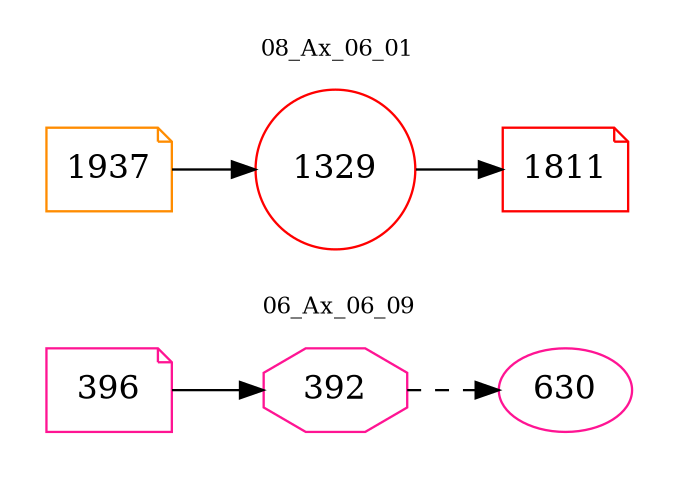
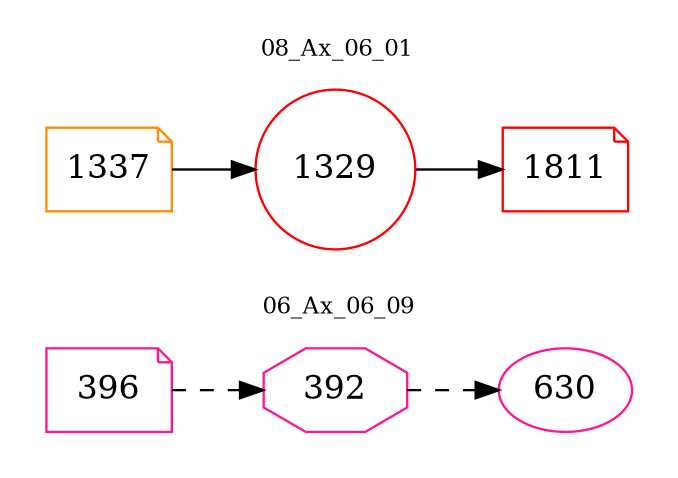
node "1937": label "1937" -> "1337"
edge "396" -> "392": style solid -> dashed
